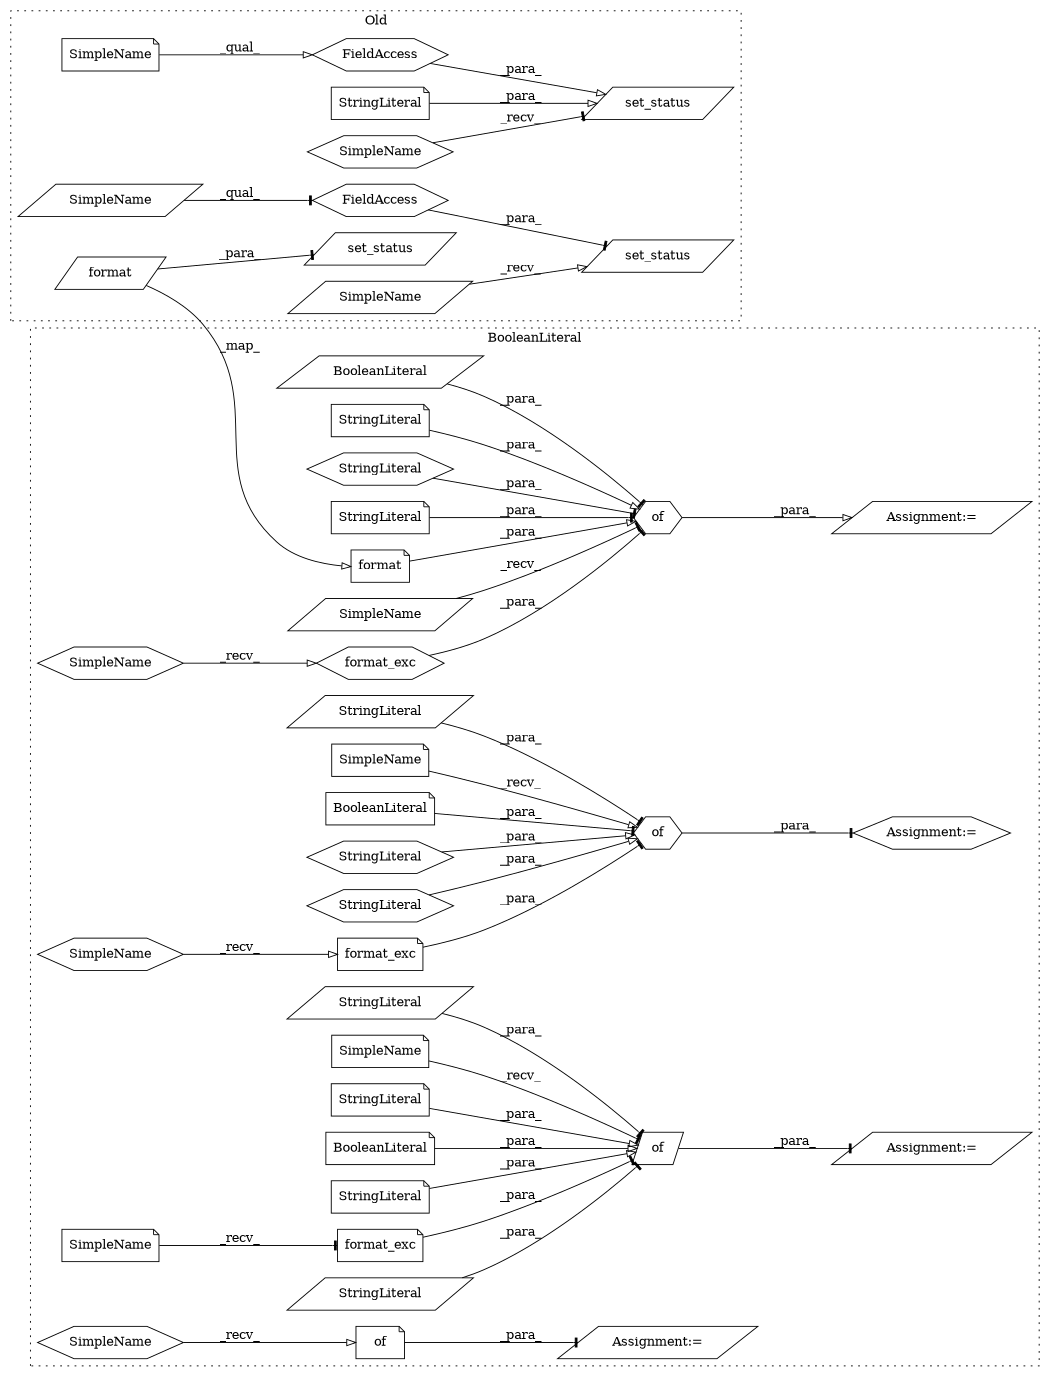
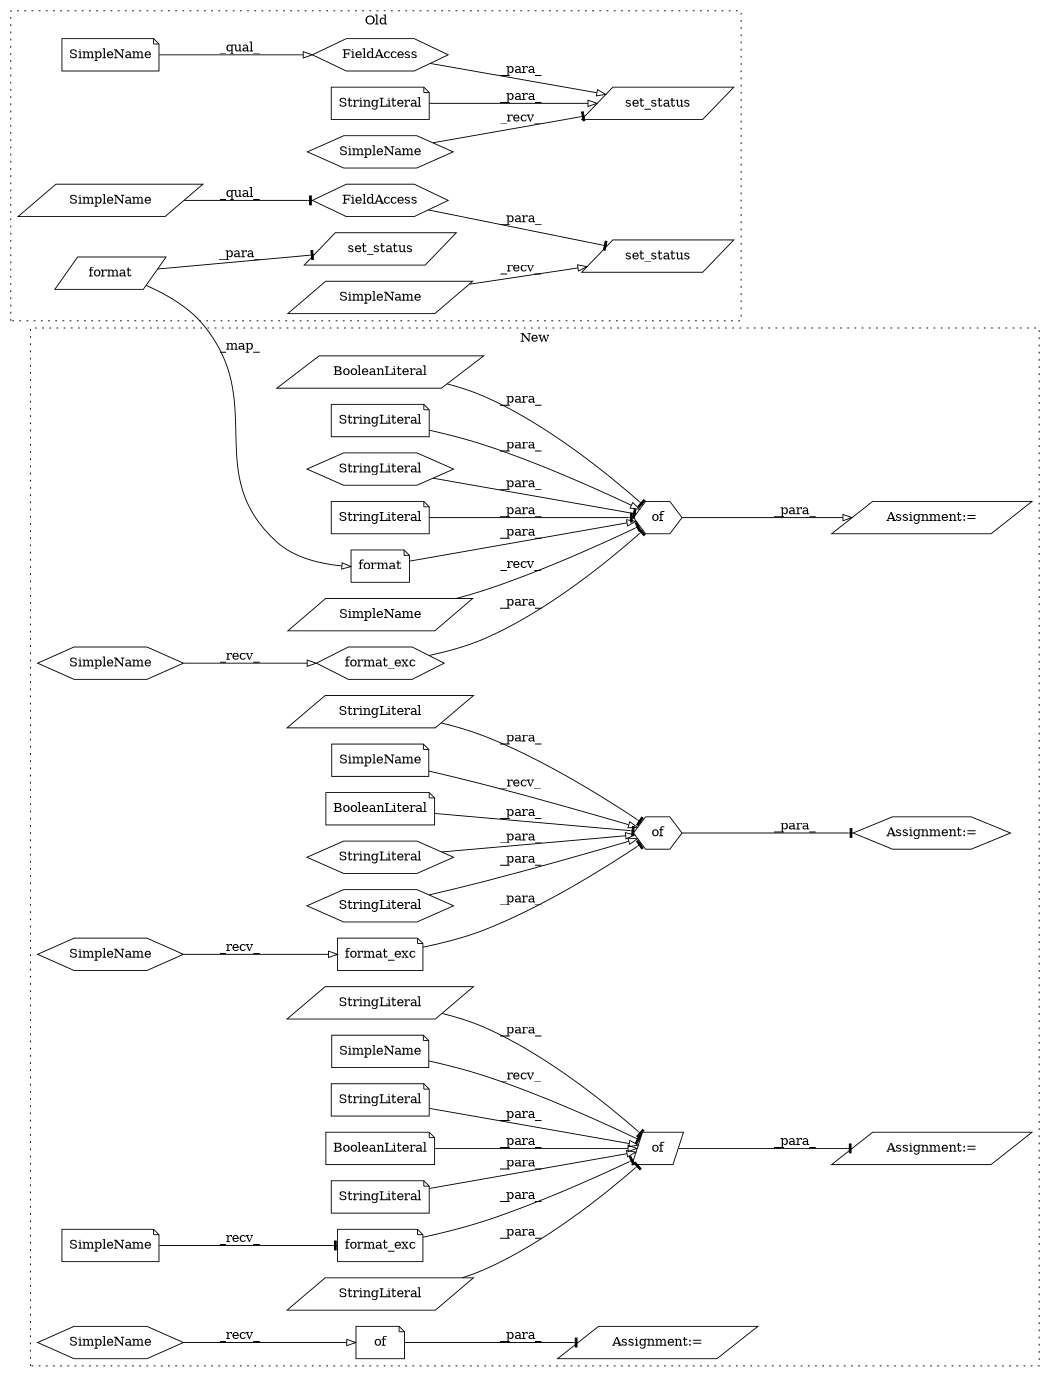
cluster "BooleanLiteral": label "BooleanLiteral" -> "New"
